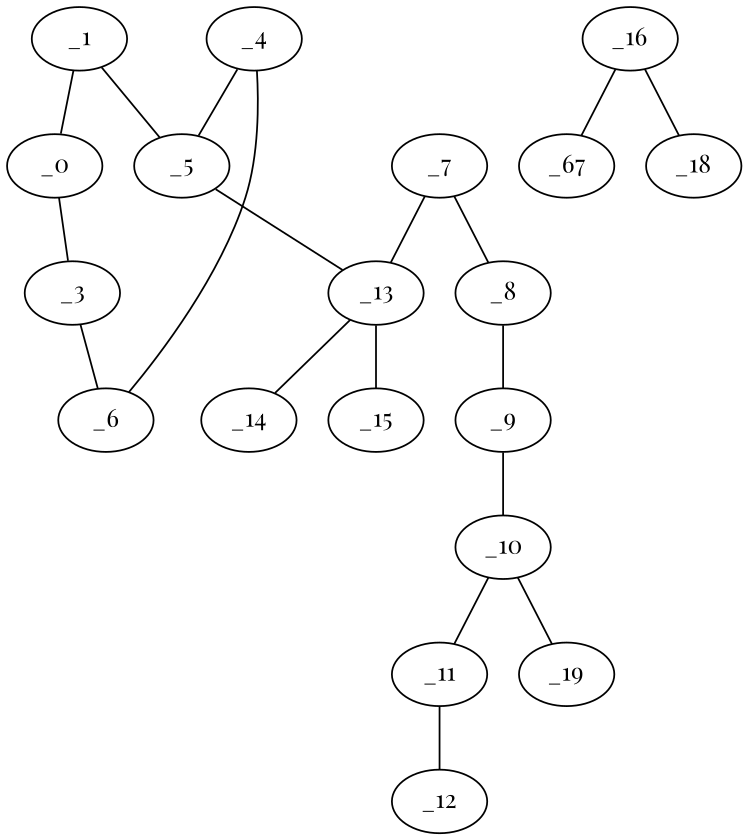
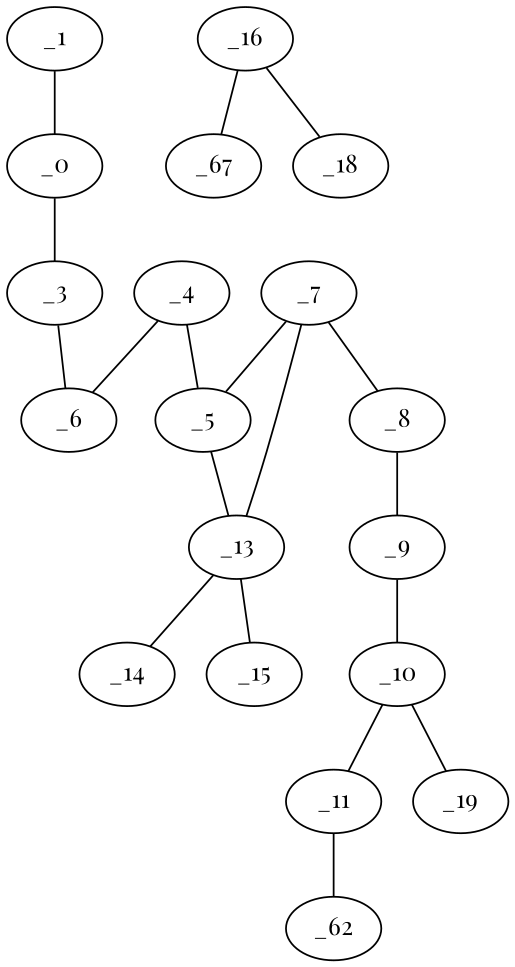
edge "_1" -- "_5": now "_7" -- "_5"
node "_12": label "_12" -> "_62"
